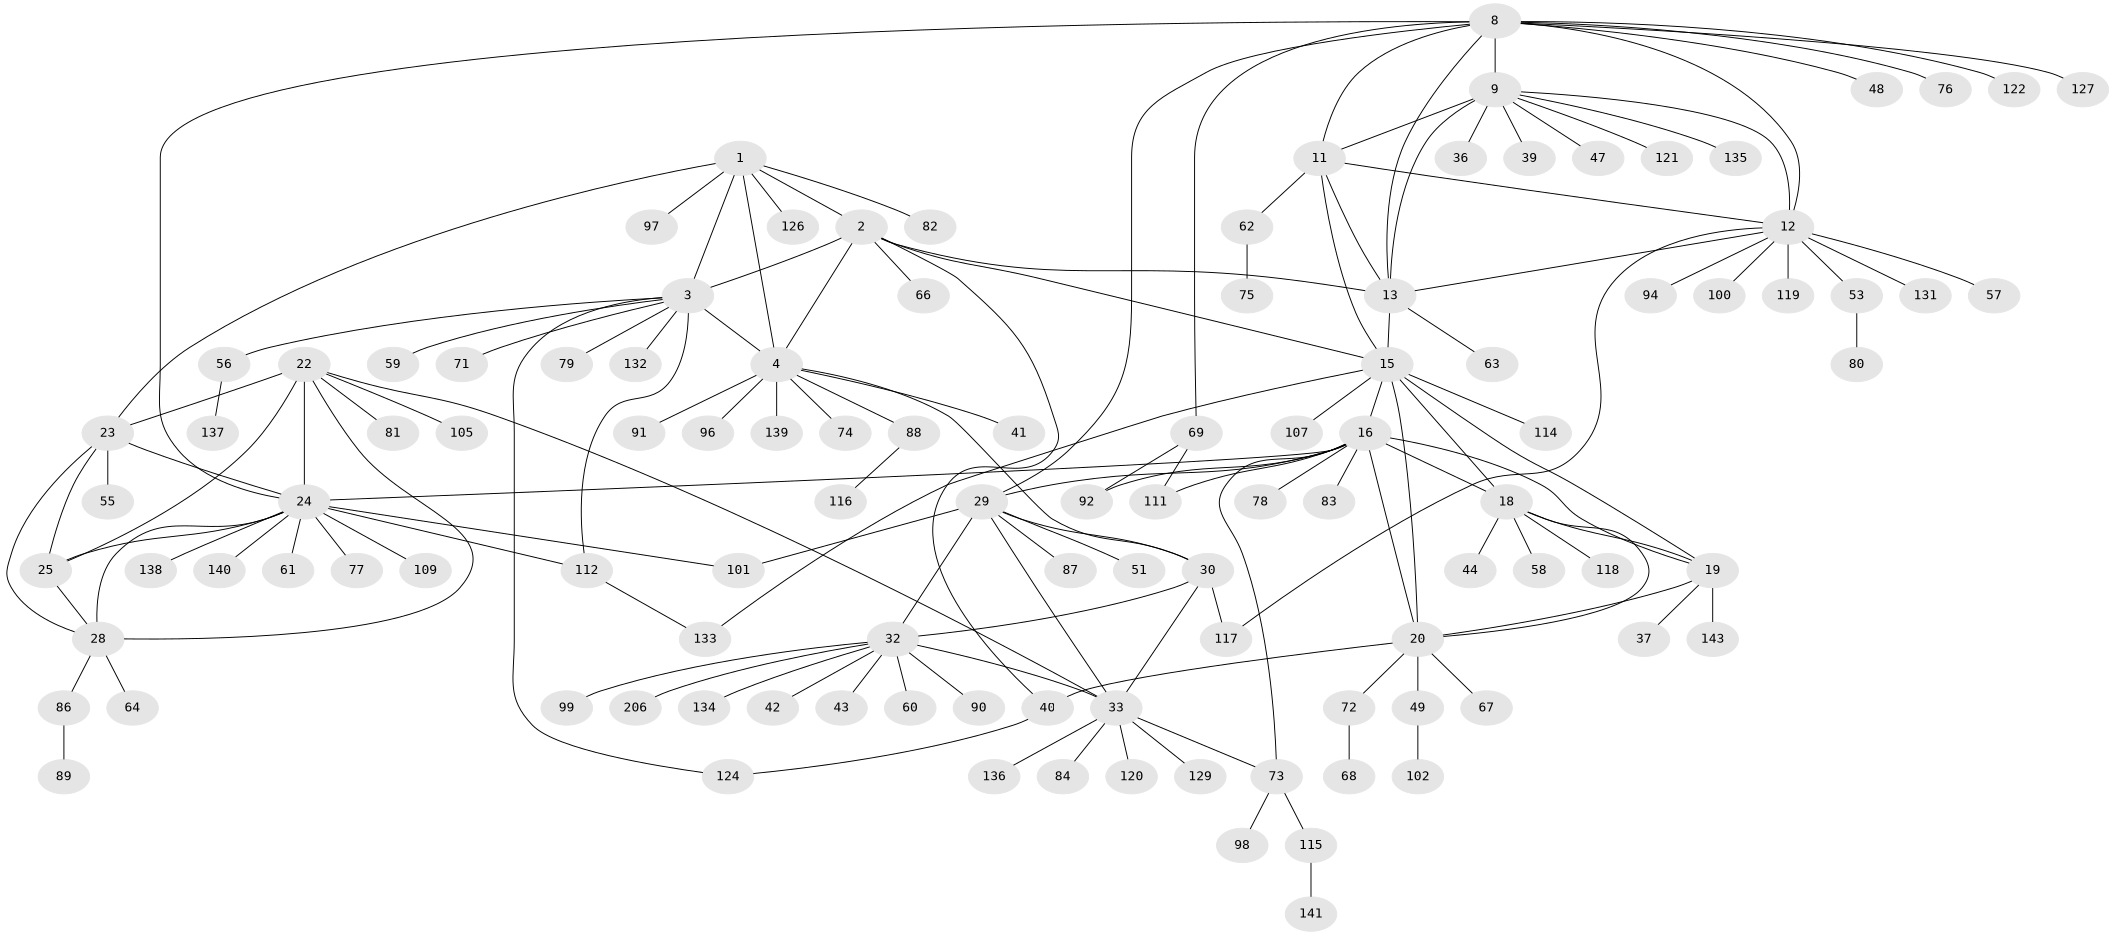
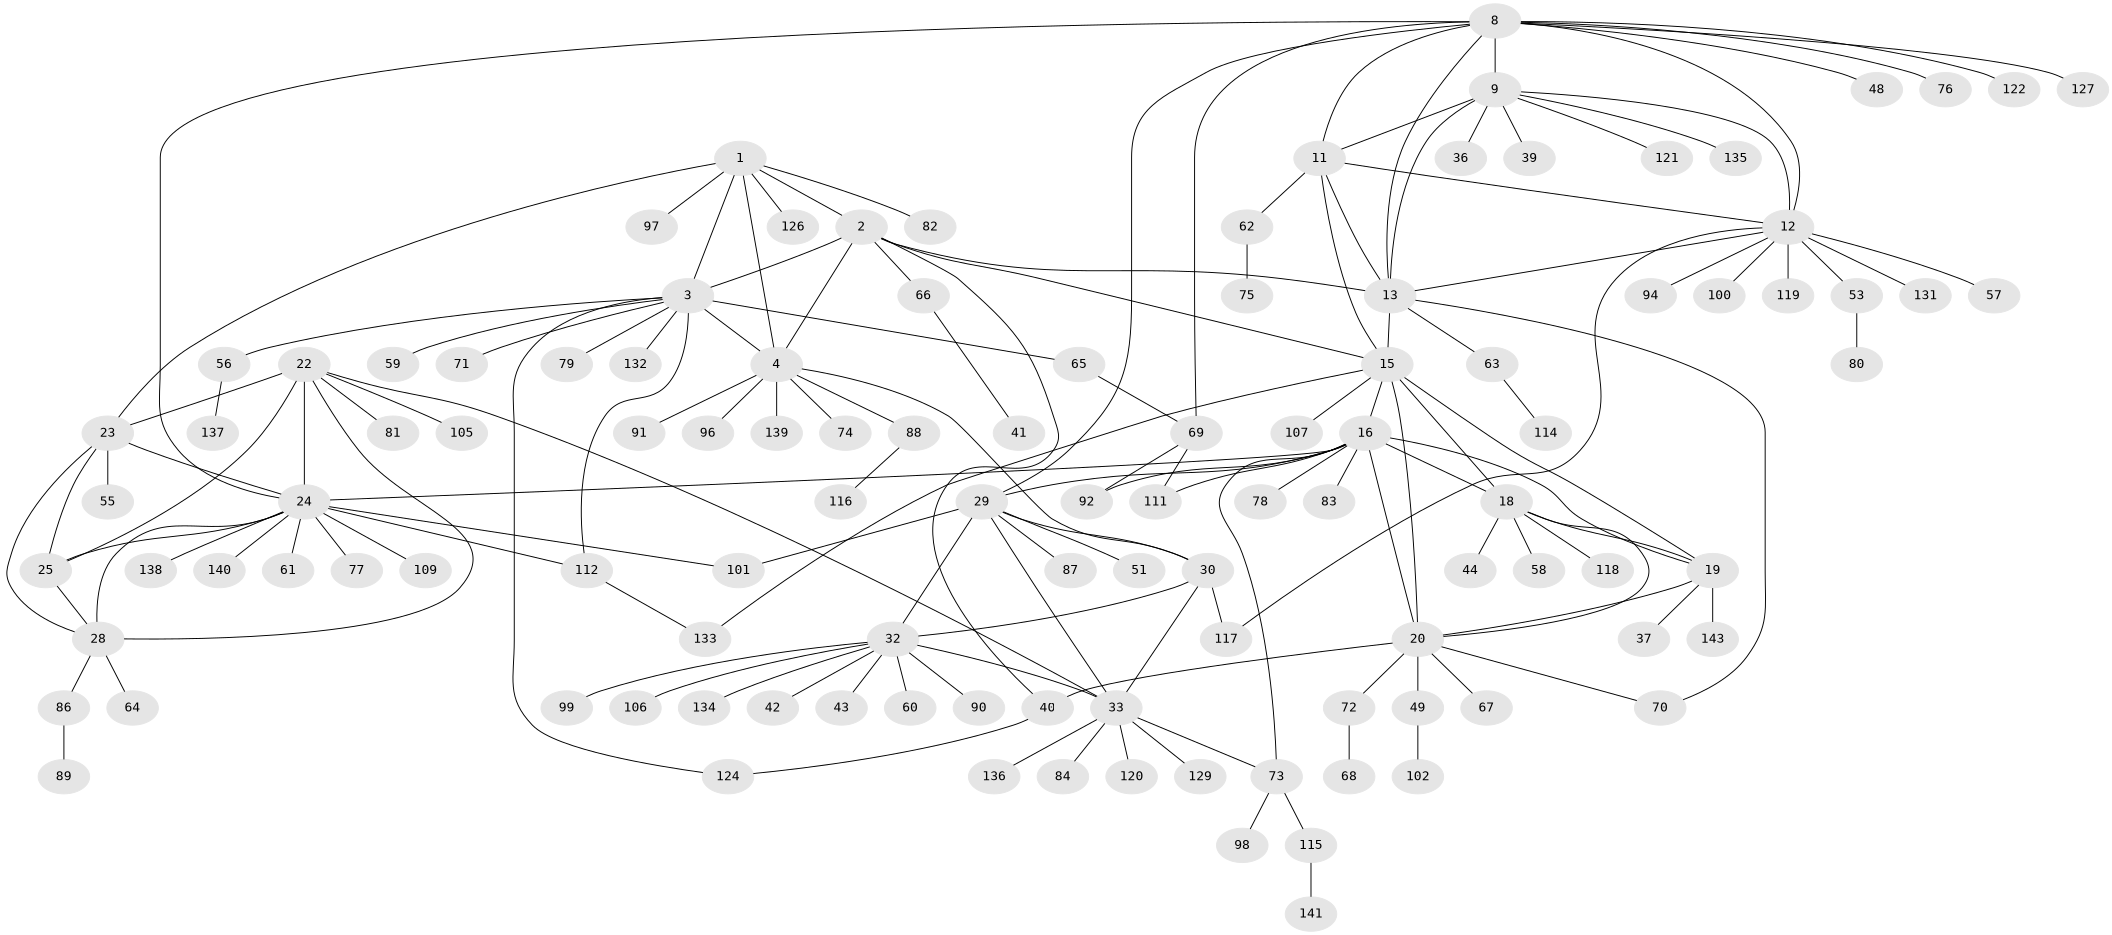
node "47": removed
node "65": added
edge "15" -- "114": now "63" -- "114"
edge "4" -- "41": now "66" -- "41"
node "206": label "206" -> "106"
node "70": added
